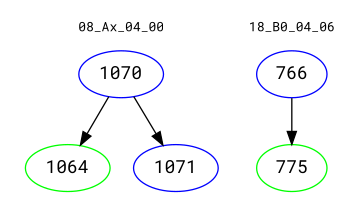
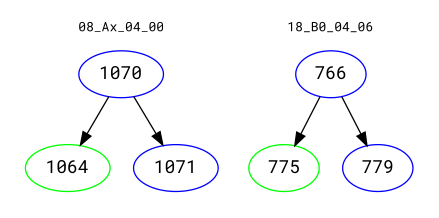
node "779": added
